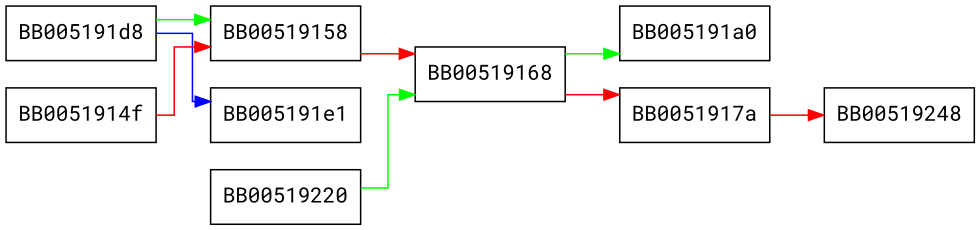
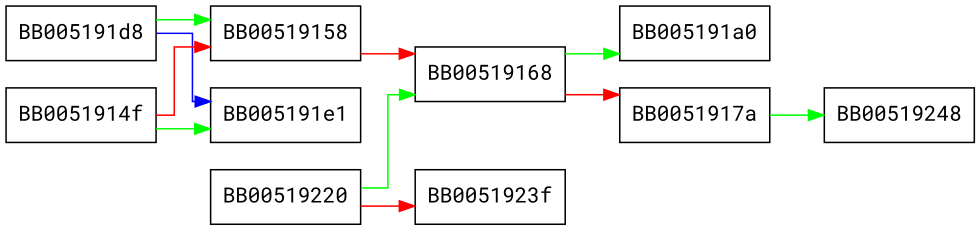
edge "BB0051917a" -> "BB00519248": color red -> green
edge "BB0051914f" -> "BB005191e1": added
node "BB0051923f": added
